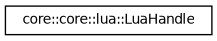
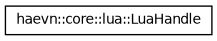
node "core::core::lua::LuaHandle": label "core::core::lua::LuaHandle" -> "haevn::core::lua::LuaHandle"
